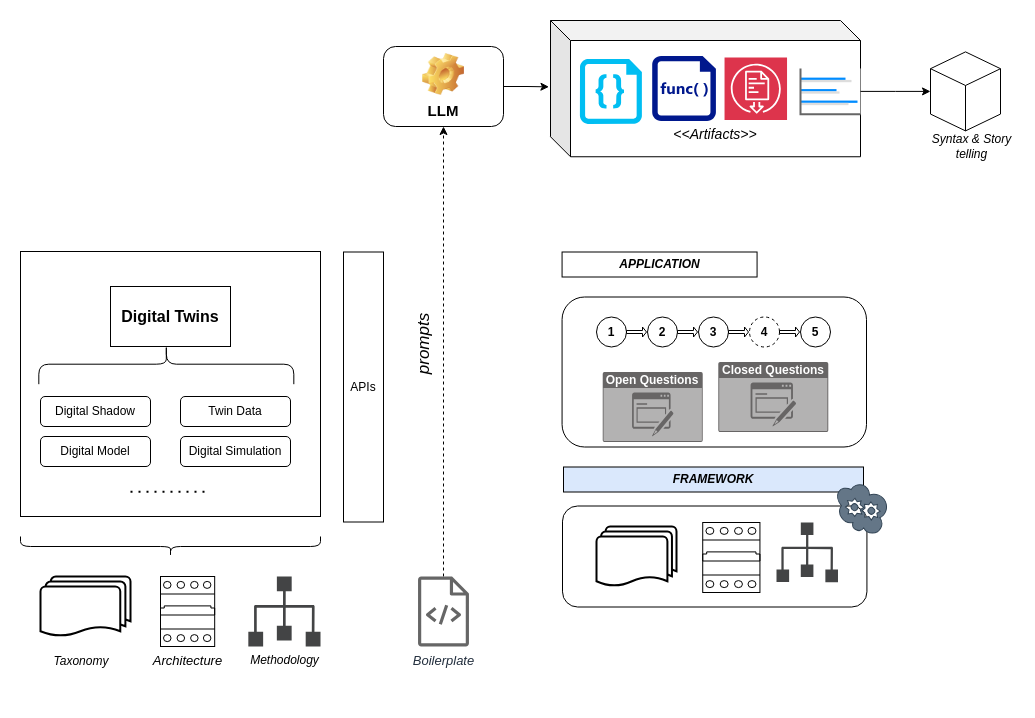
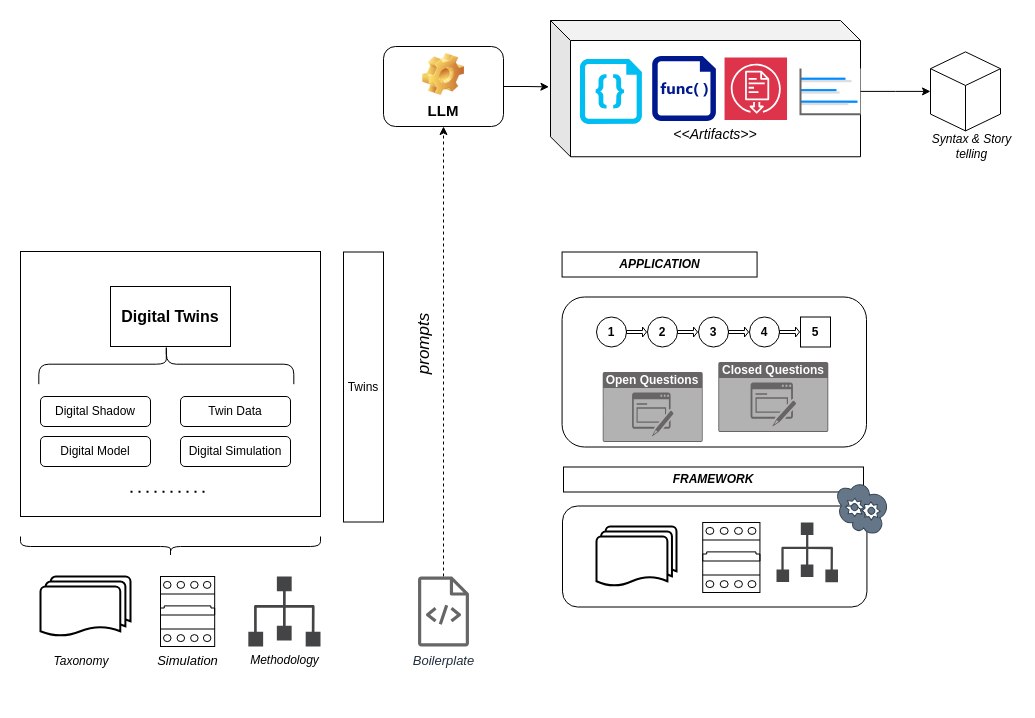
node "4": style dashed -> solid
node "5": shape ellipse -> rectangle
node "APIs": label "APIs" -> "Twins"
node "FRAMEWORK": fillcolor #dae8fc -> #ffffff
node "Architecture": label "Architecture" -> "Simulation"
